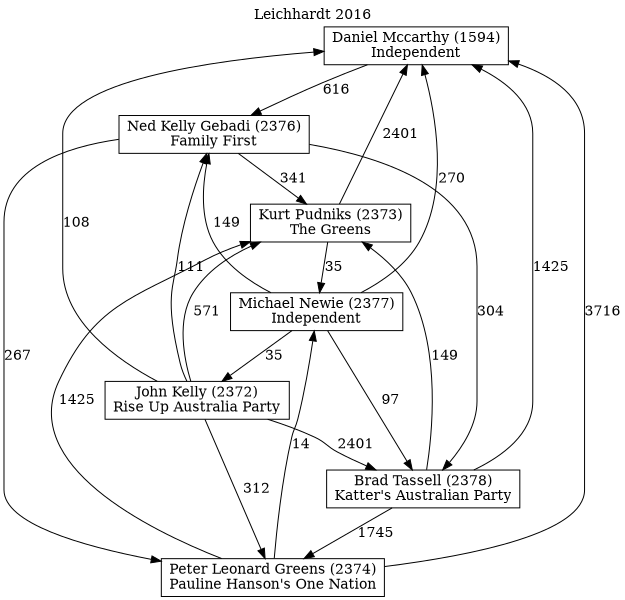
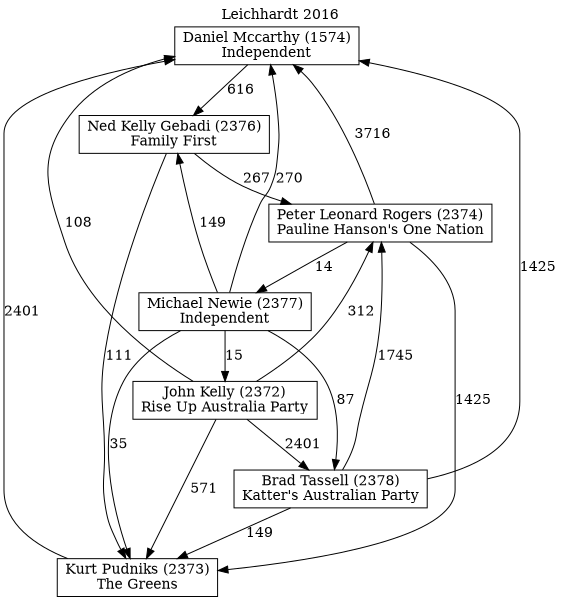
node "Daniel Mccarthy (1594) Independent": label "Daniel Mccarthy (1594) Independent" -> "Daniel Mccarthy (1574) Independent"
edge "Ned Kelly Gebadi (2376) Family First" -> "Kurt Pudniks (2373) The Greens": label "341" -> "111"
edge "Ned Kelly Gebadi (2376) Family First" -> "Brad Tassell (2378) Katter's Australian Party": removed, label "304"
edge "Kurt Pudniks (2373) The Greens" -> "Michael Newie (2377) Independent": reversed
edge "John Kelly (2372) Rise Up Australia Party" -> "Ned Kelly Gebadi (2376) Family First": removed, label "111"
edge "Michael Newie (2377) Independent" -> "John Kelly (2372) Rise Up Australia Party": label "35" -> "15"
edge "Michael Newie (2377) Independent" -> "Brad Tassell (2378) Katter's Australian Party": label "97" -> "87"
node "Peter Leonard Greens (2374) Pauline Hanson's One Nation": label "Peter Leonard Greens (2374) Pauline Hanson's One Nation" -> "Peter Leonard Rogers (2374) Pauline Hanson's One Nation"
